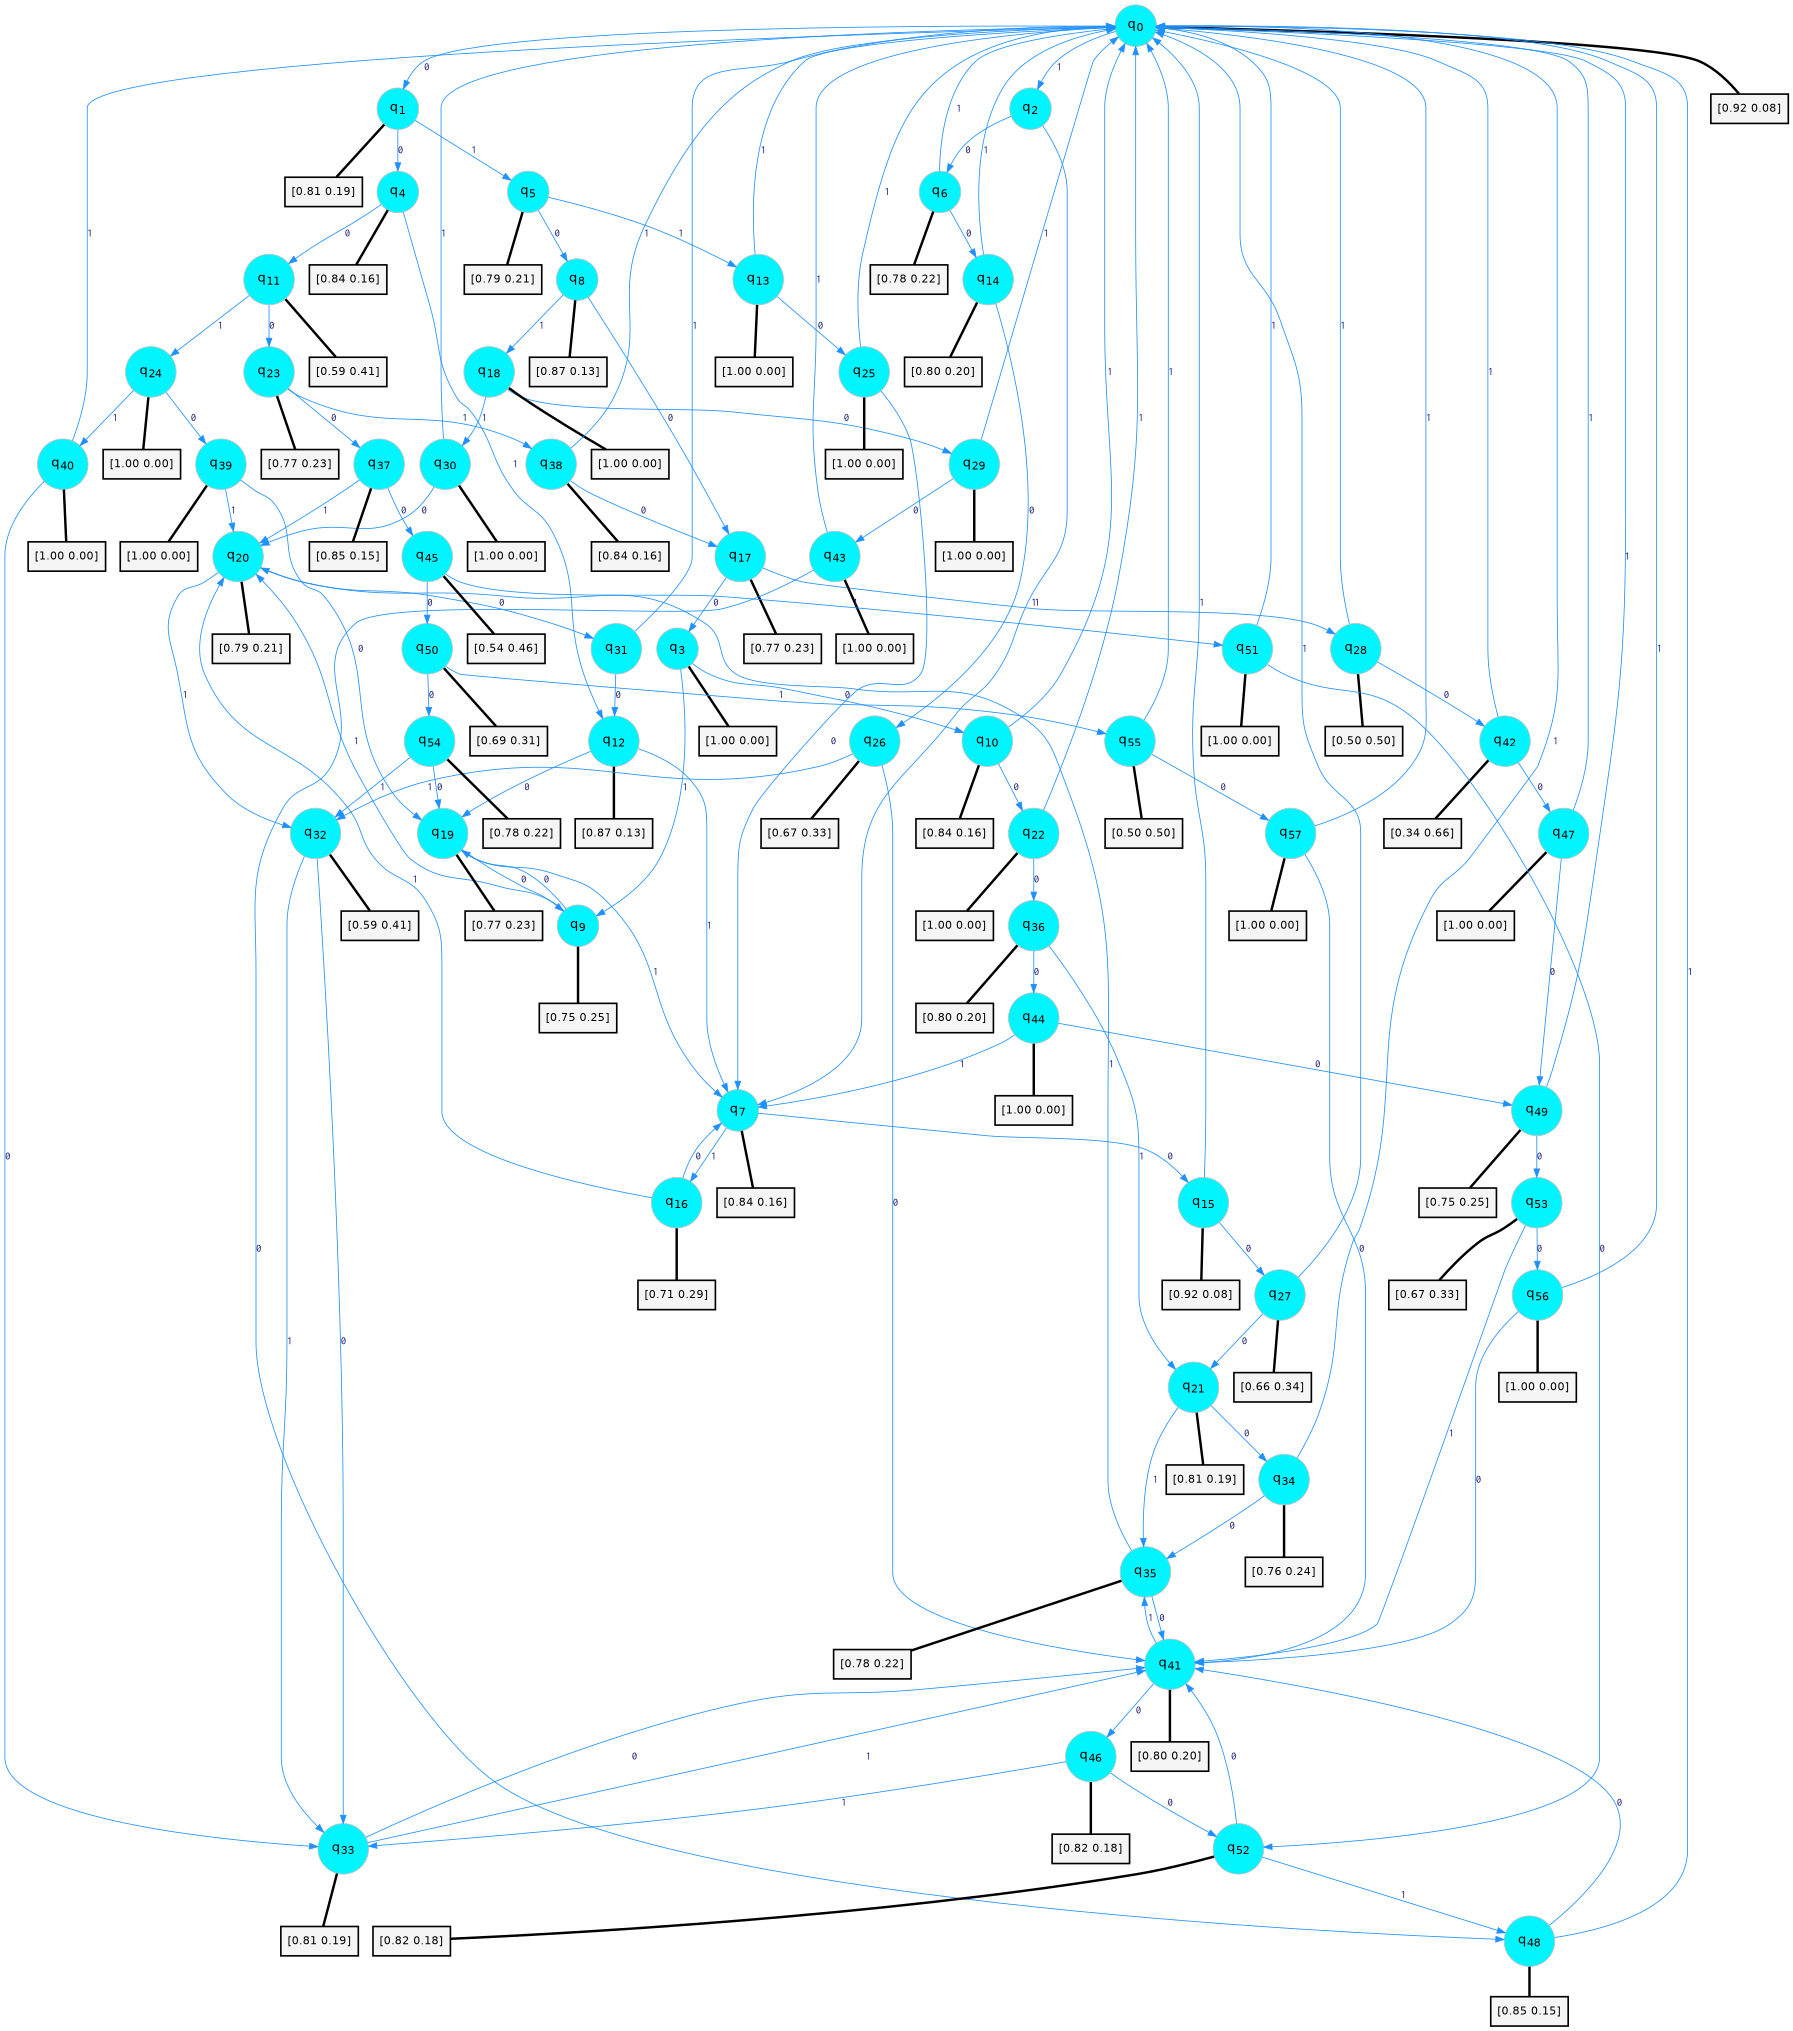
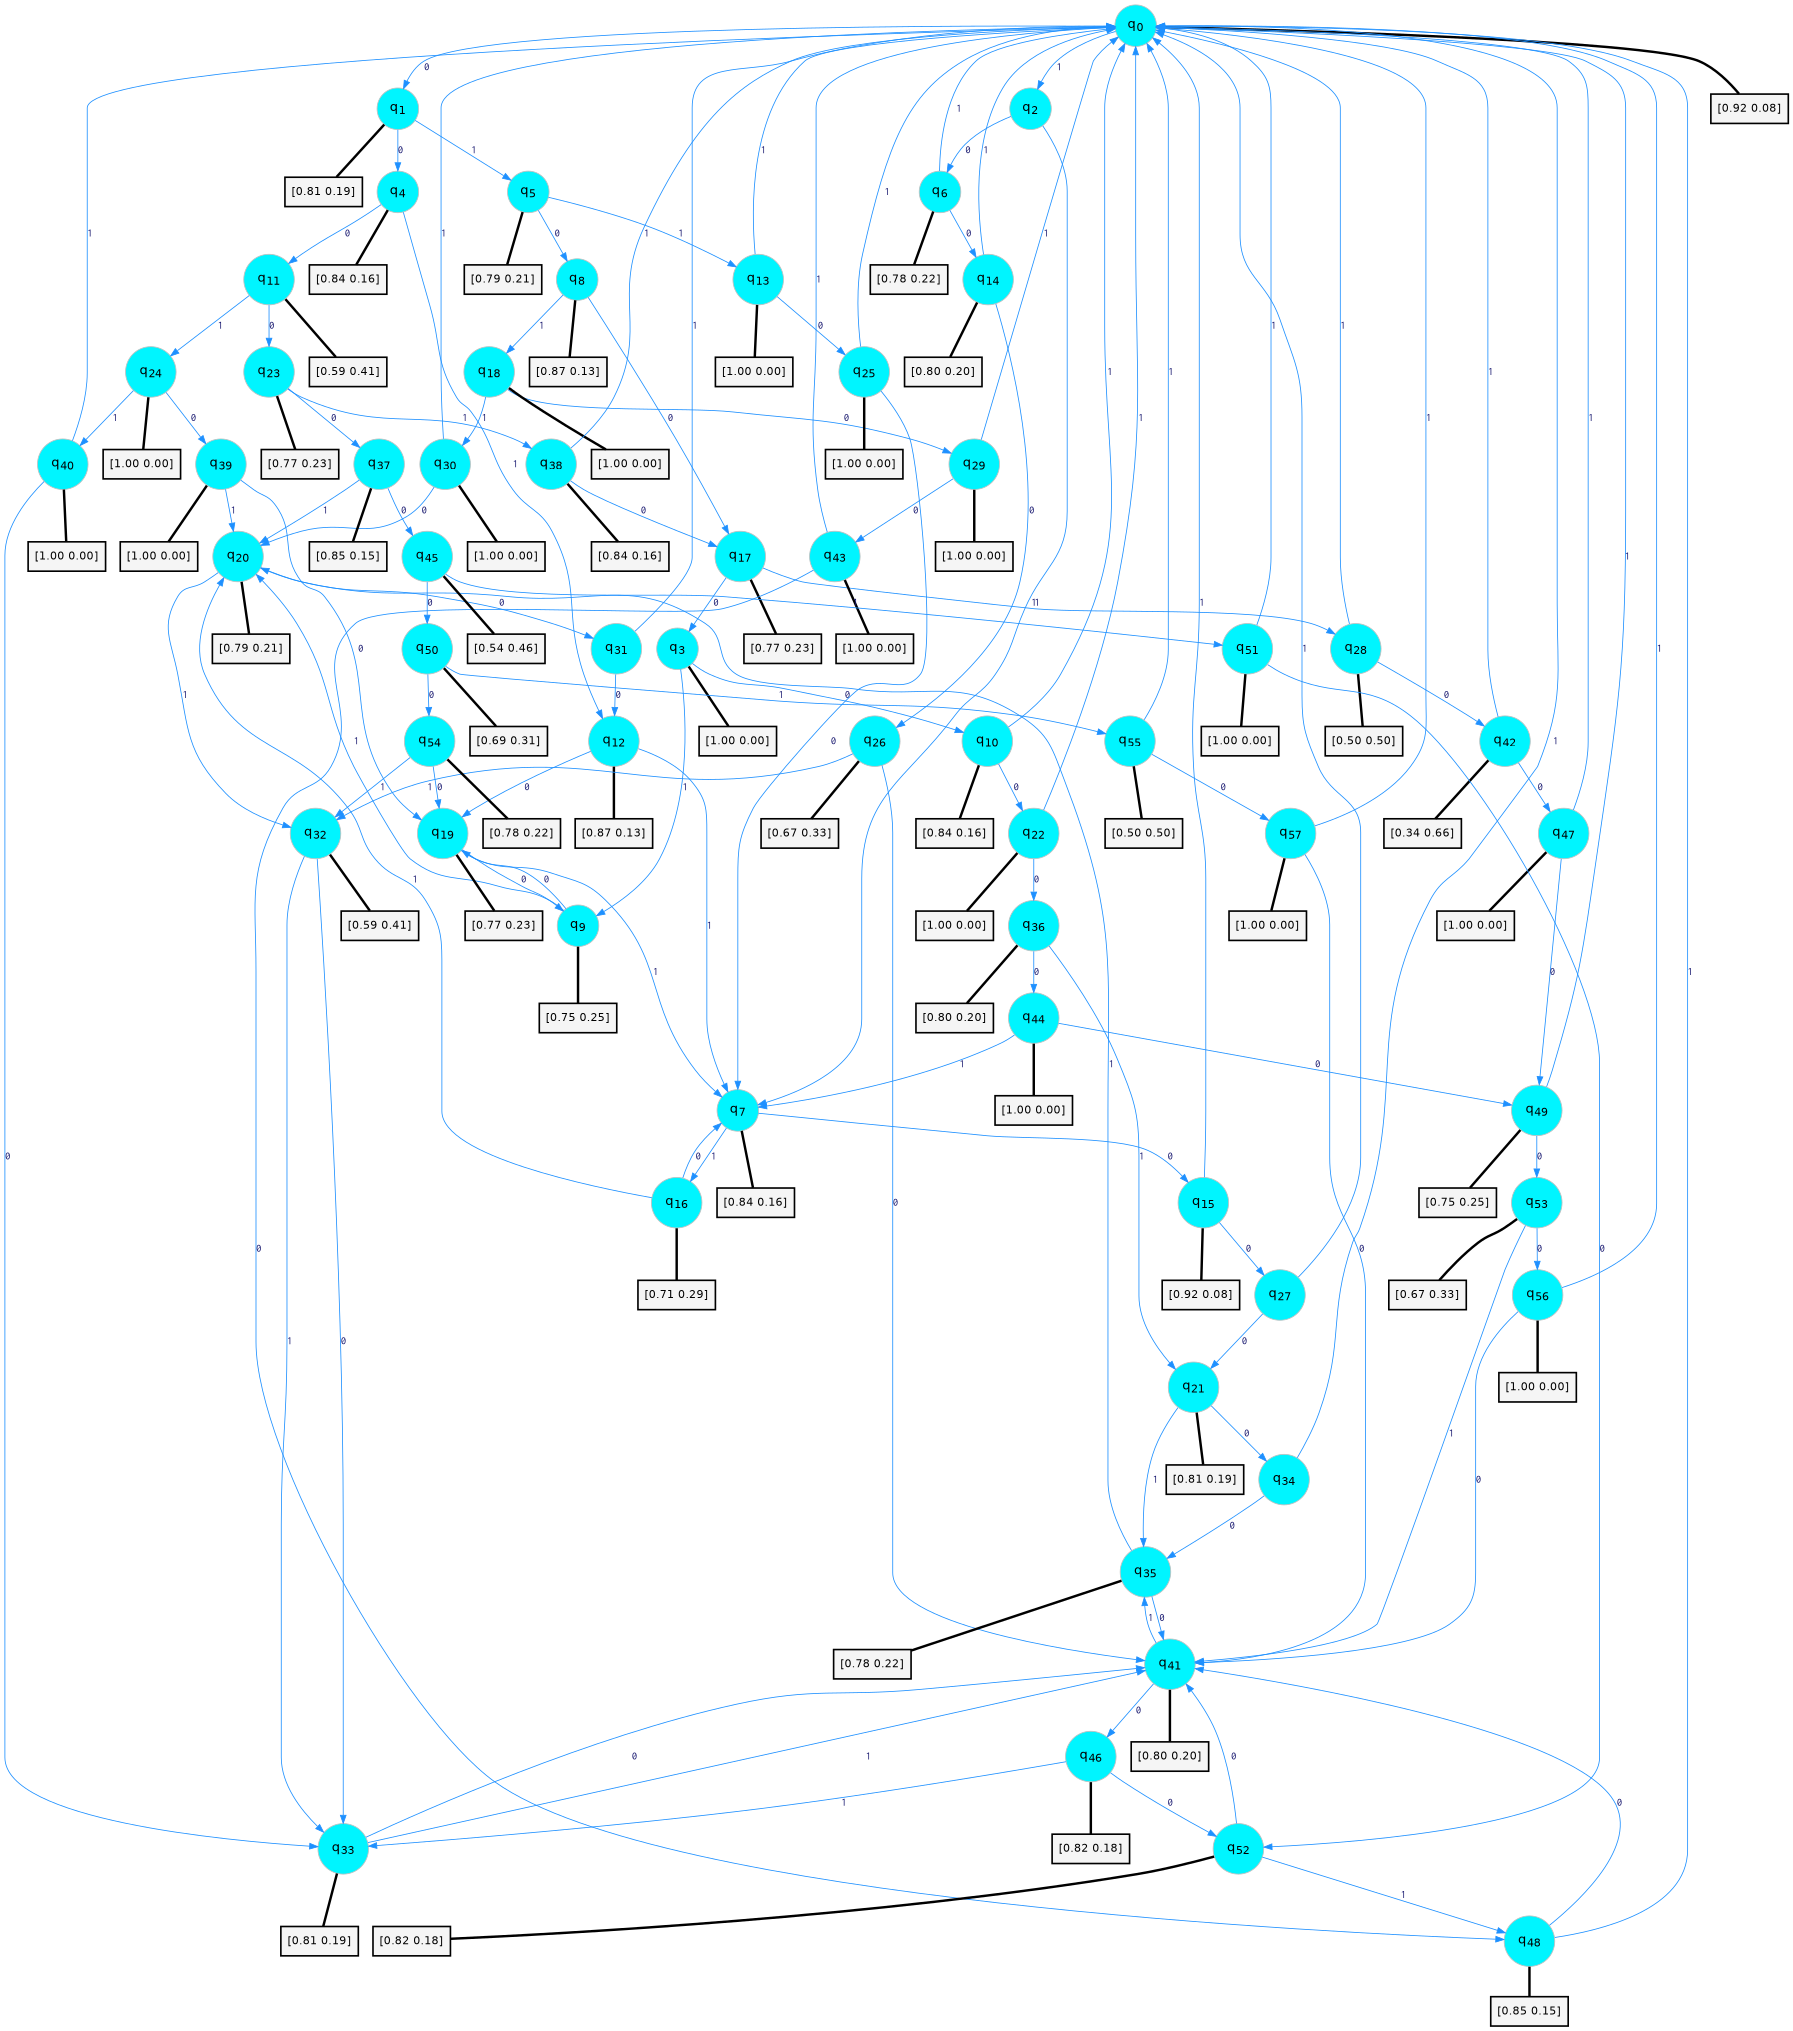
node "[0.66 0.34]": removed
node "[0.76 0.24]": removed
